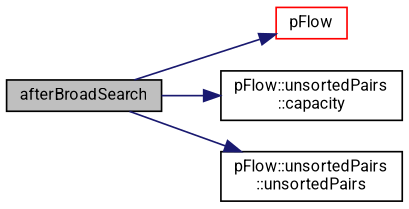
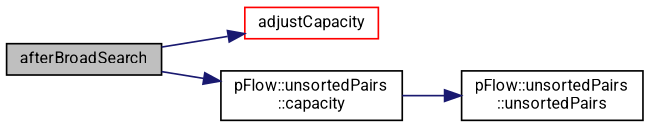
node "pFlow": label "pFlow" -> "adjustCapacity"
edge "afterBroadSearch" -> "pFlow::unsortedPairs ::unsortedPairs": now "pFlow::unsortedPairs ::capacity" -> "pFlow::unsortedPairs ::unsortedPairs"
